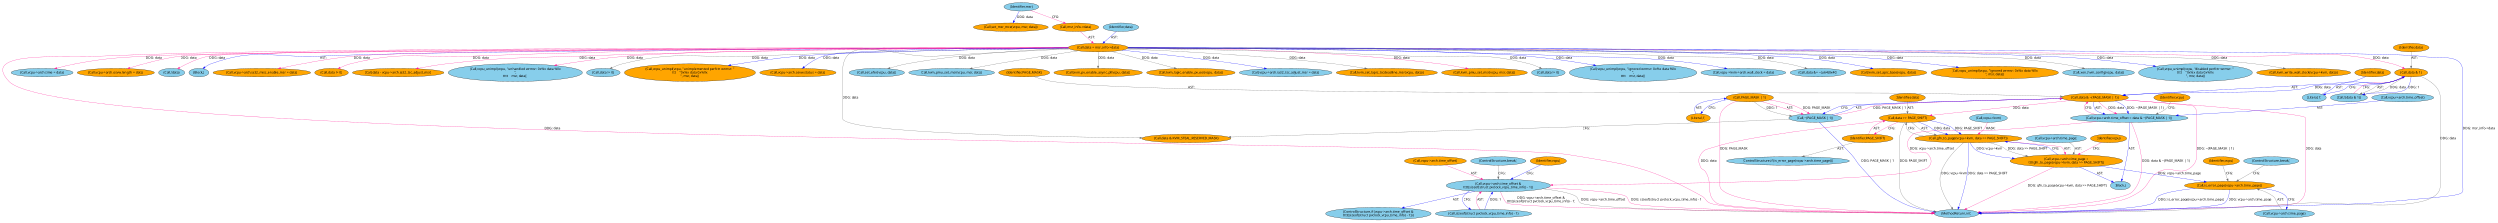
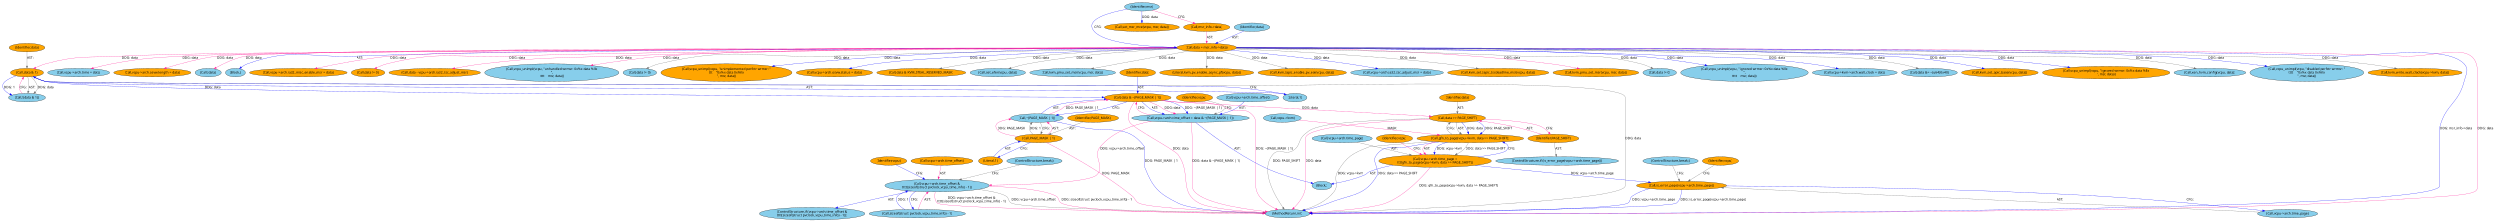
edge "(Identifier,msr)" -> "(Call,data = msr_info->data)": added, label "CFG:"
node "(Call,kvm_pv_enable_async_pf(vcpu, data))": label "(Call,kvm_pv_enable_async_pf(vcpu, data))" -> "(Literal,kvm_pv_enable_async_pf(vcpu, data))"
edge "(Identifier,PAGE_MASK)" -> "(Call,data & ~(PAGE_MASK | 1))": now "(Identifier,PAGE_MASK)" -> "(Call,PAGE_MASK | 1)"
edge "(Call,~(PAGE_MASK | 1))" -> "(Call,data & KVM_STEAL_RESERVED_MASK)": now "(Call,~(PAGE_MASK | 1))" -> "(Call,PAGE_MASK | 1)"
